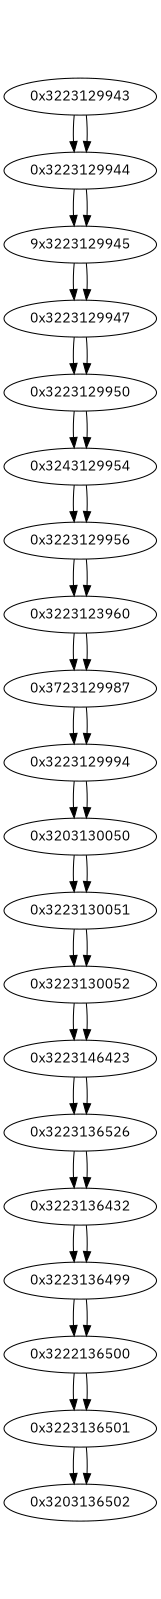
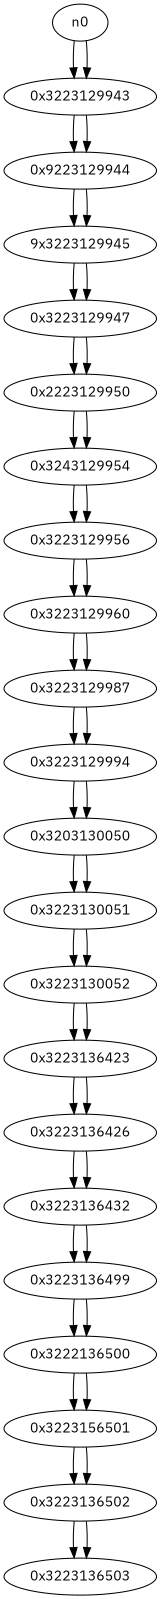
node "n0": added
node "0x3223129944": label "0x3223129944" -> "0x9223129944"
node "0x3223129950": label "0x3223129950" -> "0x2223129950"
node "0x3223123960": label "0x3223123960" -> "0x3223129960"
node "0x3723129987": label "0x3723129987" -> "0x3223129987"
node "0x3223146423": label "0x3223146423" -> "0x3223136423"
node "0x3223136526": label "0x3223136526" -> "0x3223136426"
node "0x3223136501": label "0x3223136501" -> "0x3223156501"
node "0x3203136502": label "0x3203136502" -> "0x3223136502"
node "0x3223136503": added
